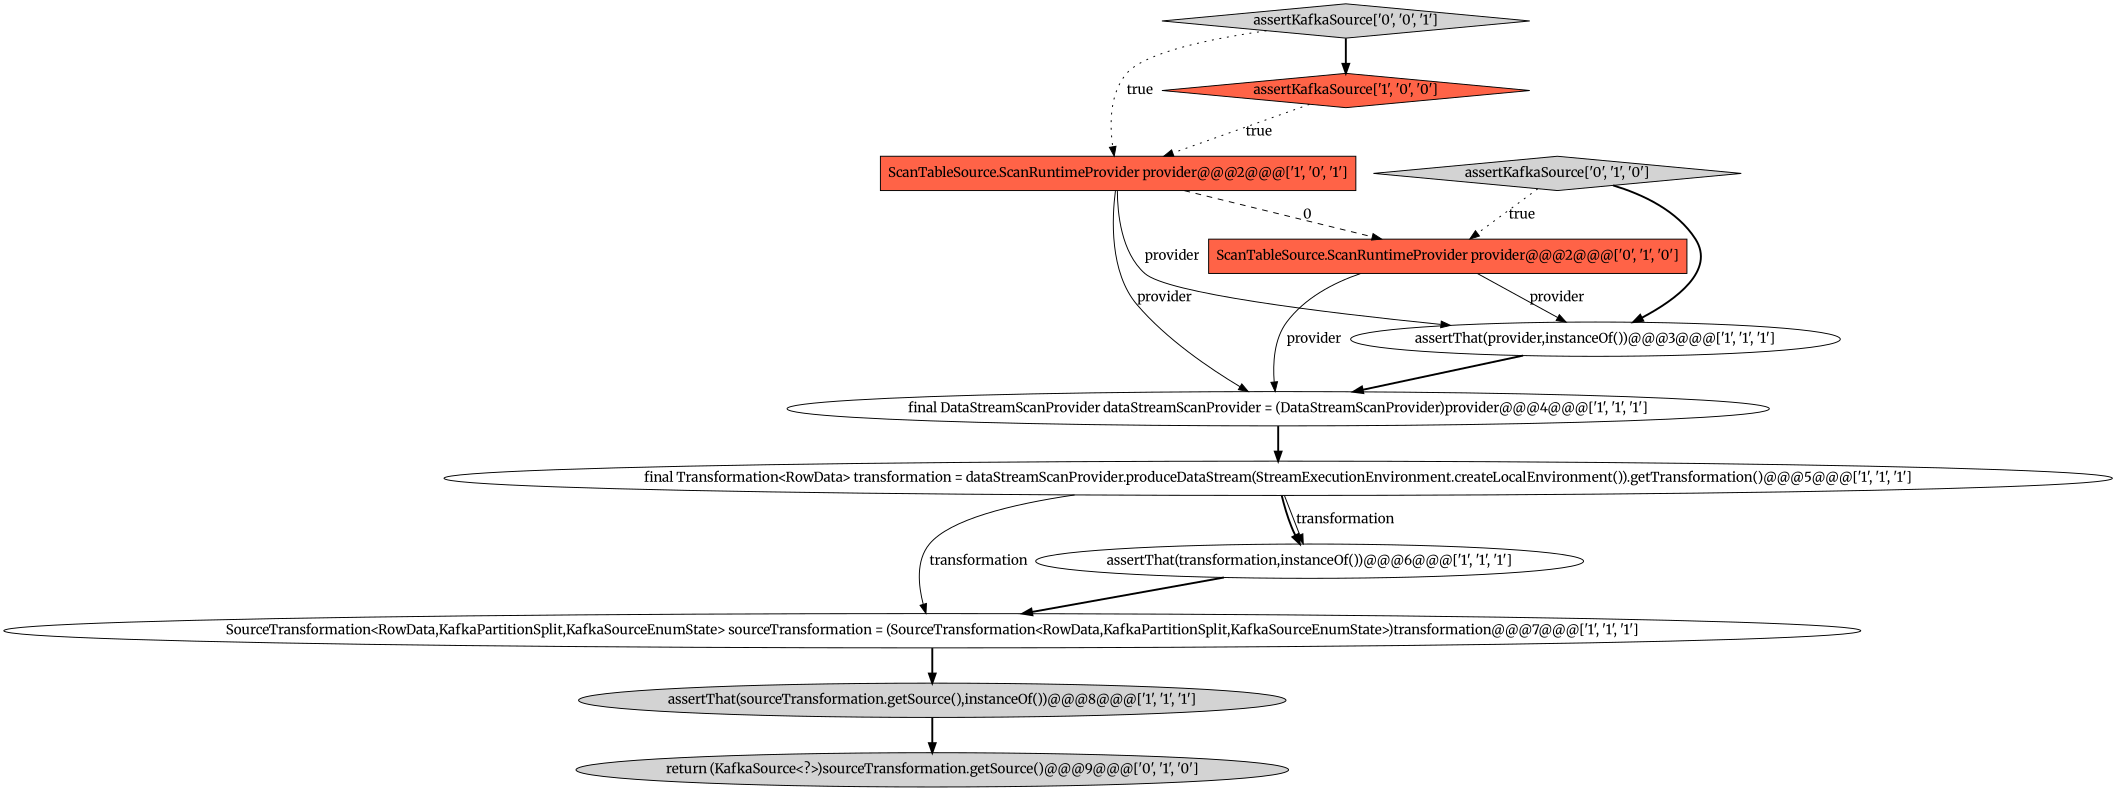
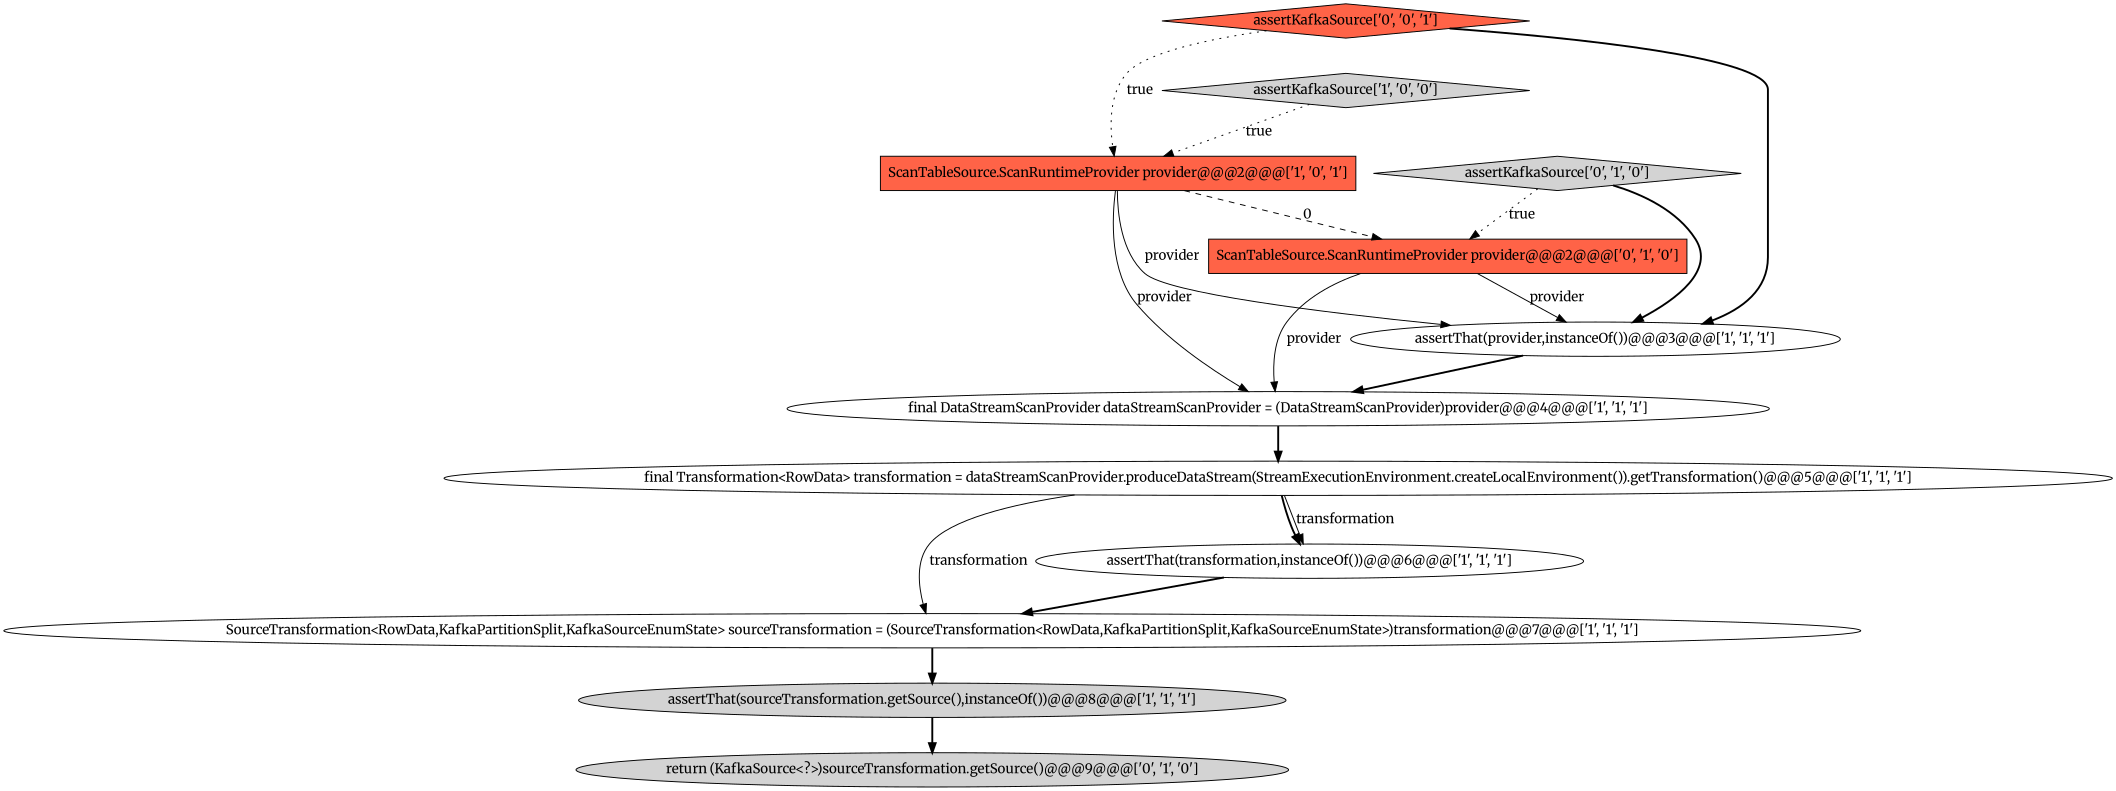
node "assertKafkaSource['0', '0', '1']": fillcolor lightgray -> tomato
edge "assertKafkaSource['0', '0', '1']" -> "assertKafkaSource['1', '0', '0']": now "assertKafkaSource['0', '0', '1']" -> "assertThat(provider,instanceOf())@@@3@@@['1', '1', '1']"
node "assertKafkaSource['1', '0', '0']": fillcolor tomato -> lightgray
